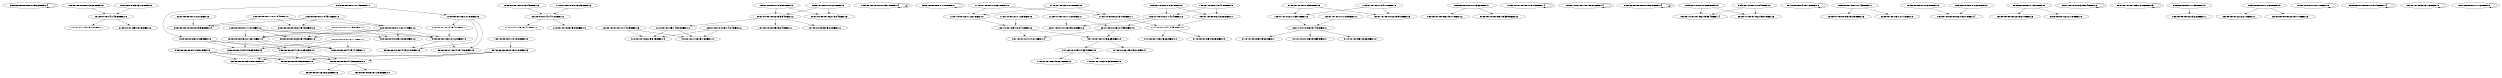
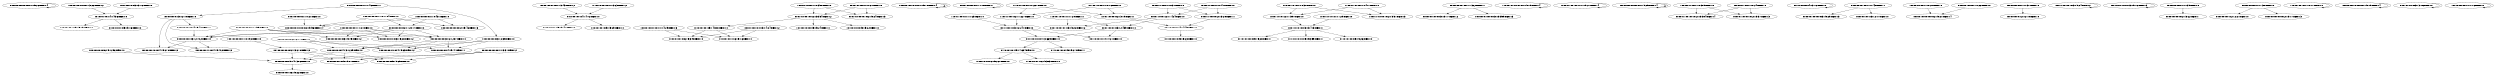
node "0000000000000_2-15:27-LEN:13": removed
node "0110000011_5-15:23-LEN:10": removed
edge "0000000000_5-14:1306-LEN:10" -> "0000000000_6-15:1296-LEN:10": reversed
